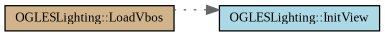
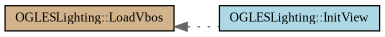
edge "OGLESLighting::LoadVbos" -> "OGLESLighting::InitView": reversed
